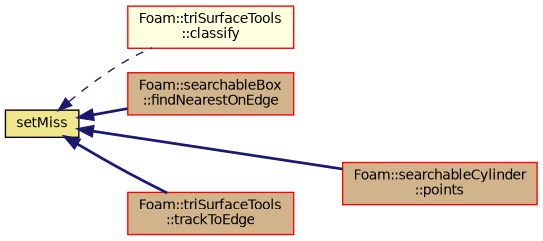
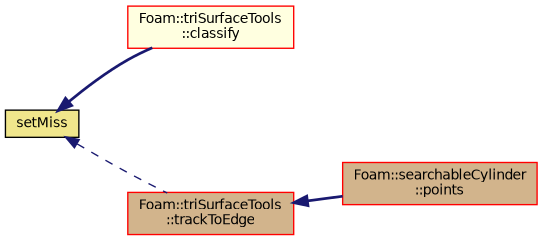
edge "Foam::triSurfaceTools ::classify" -> "setMiss": style dashed -> bold
node "Foam::searchableBox ::findNearestOnEdge": removed
edge "Foam::searchableCylinder ::points" -> "setMiss": now "Foam::searchableCylinder ::points" -> "Foam::triSurfaceTools ::trackToEdge"
edge "Foam::triSurfaceTools ::trackToEdge" -> "setMiss": style bold -> dashed
